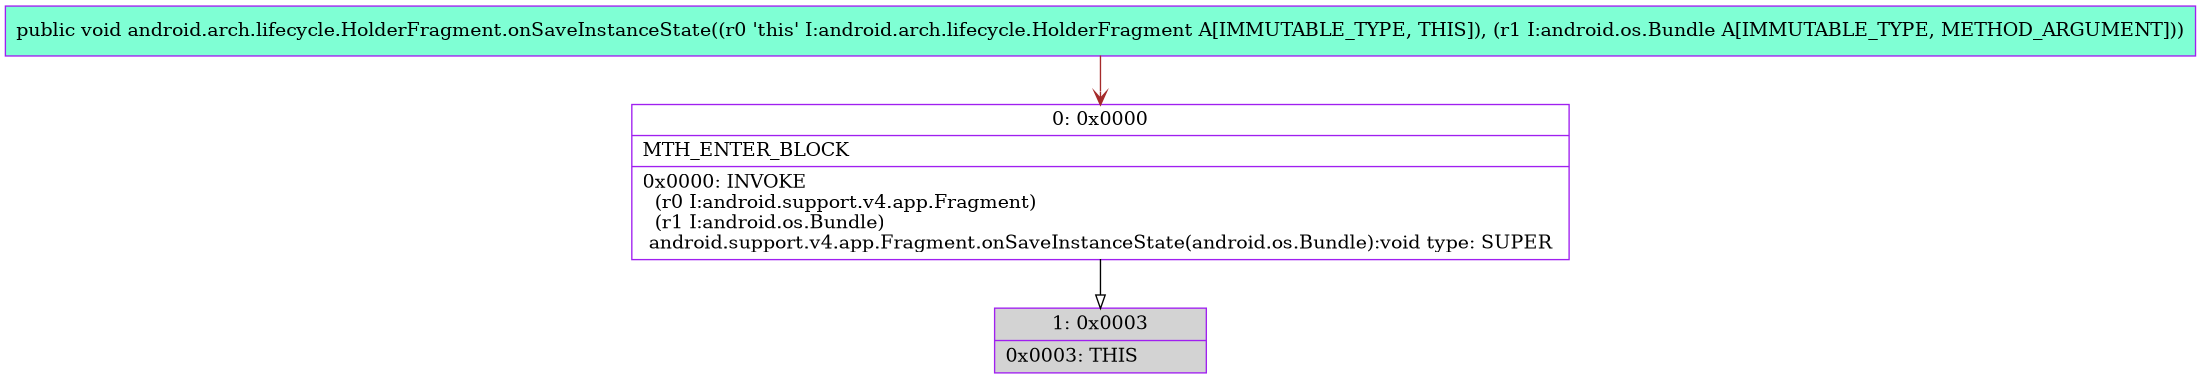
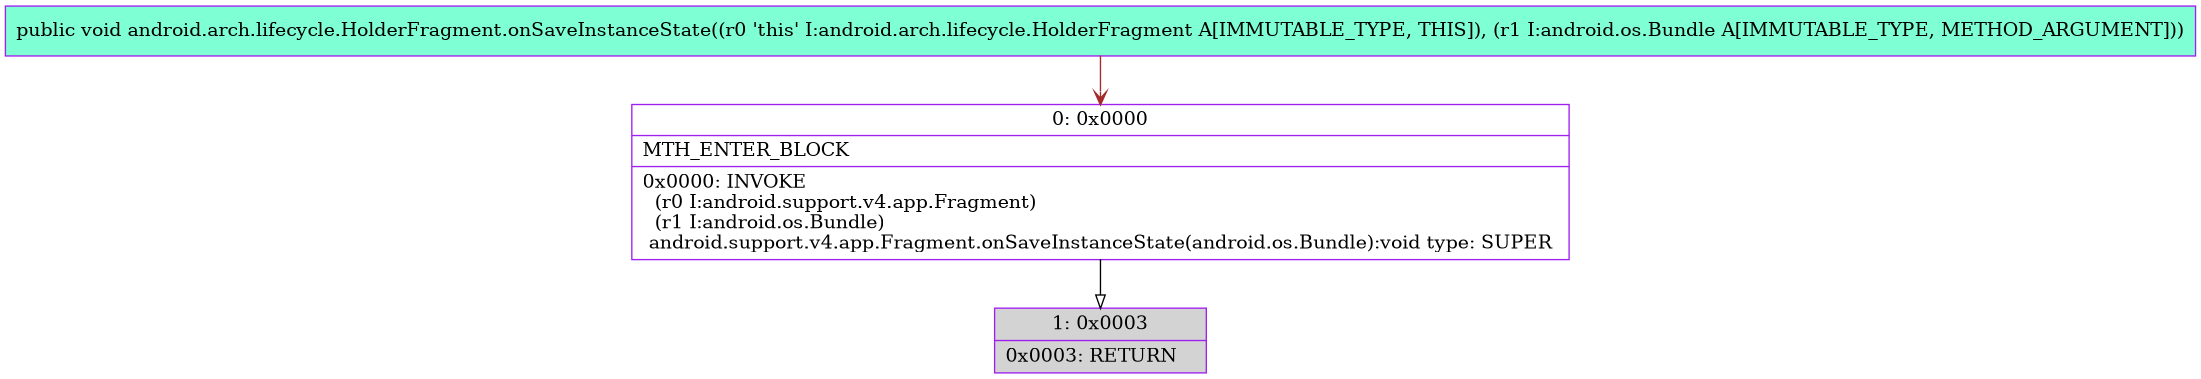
node "1: 0x0003": text "0x0003: THIS" -> "0x0003: RETURN"
